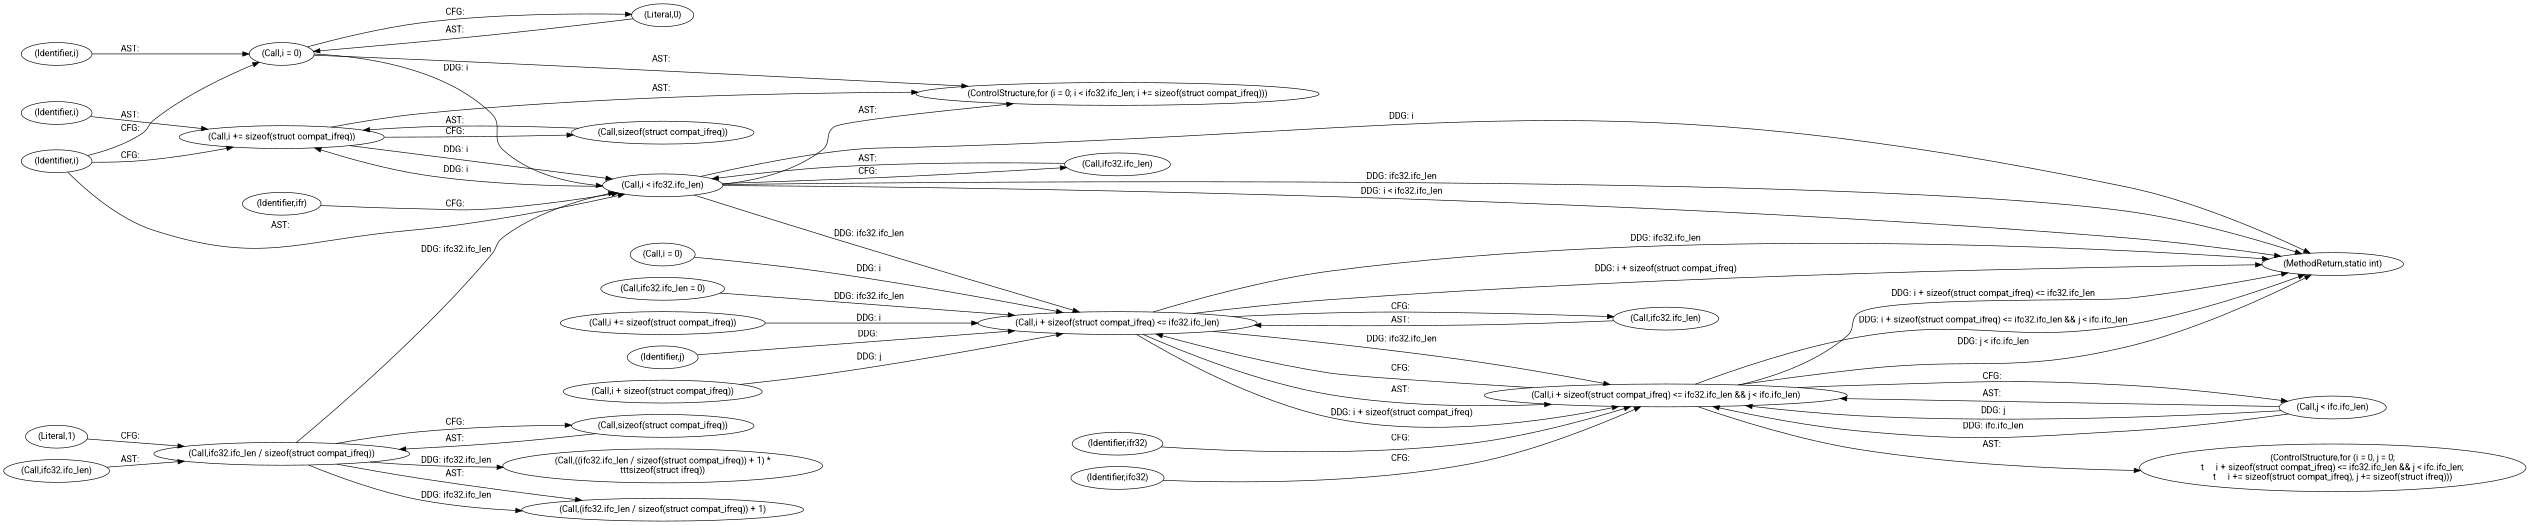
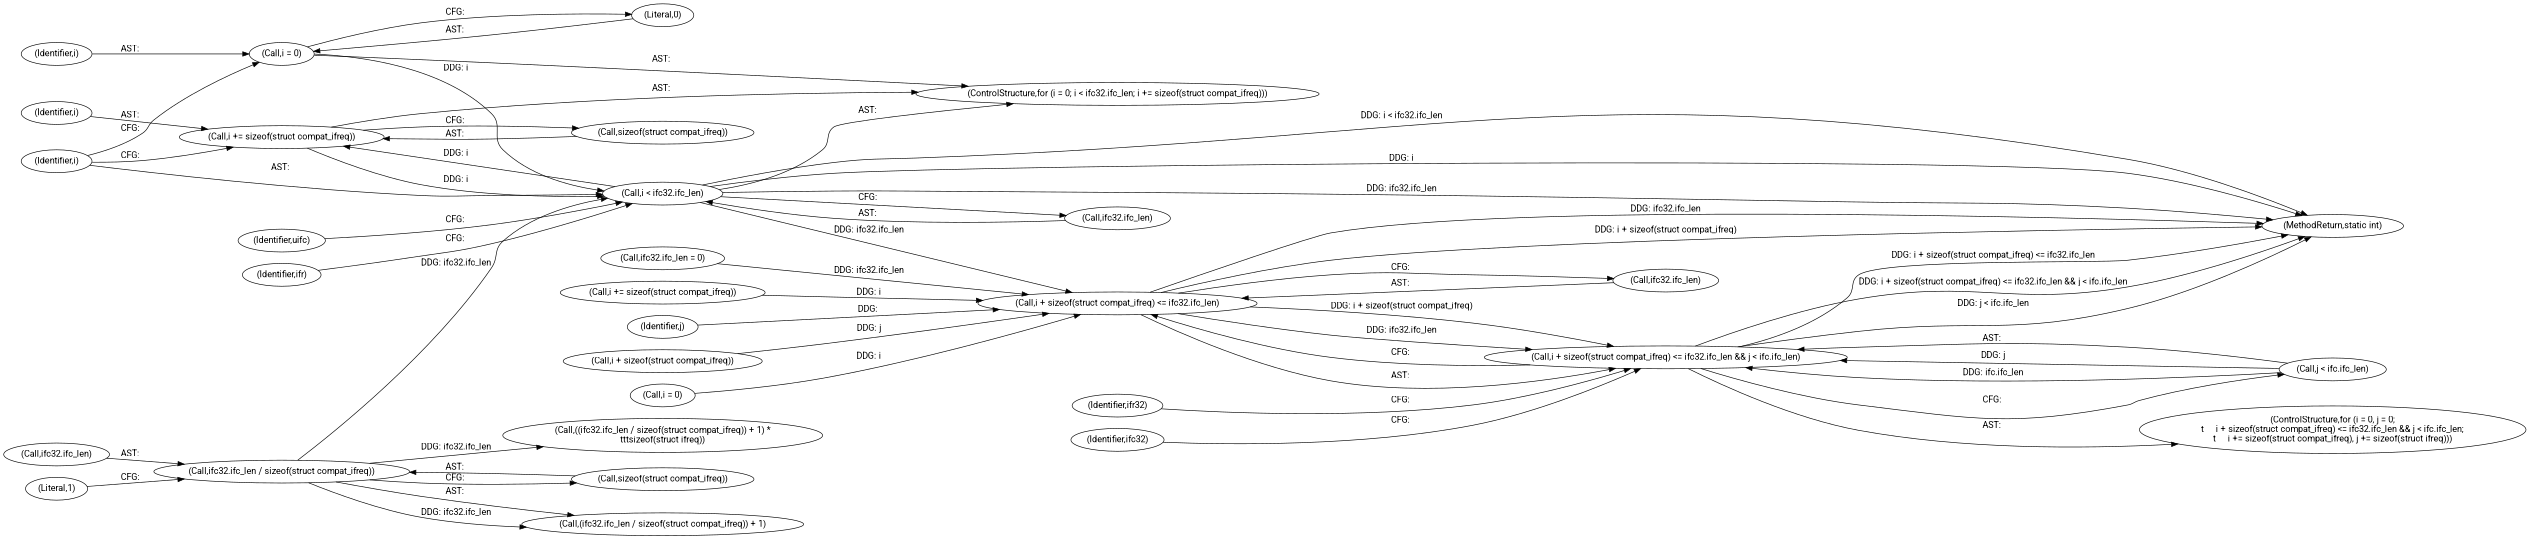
node "(Identifier,uifc)": added
